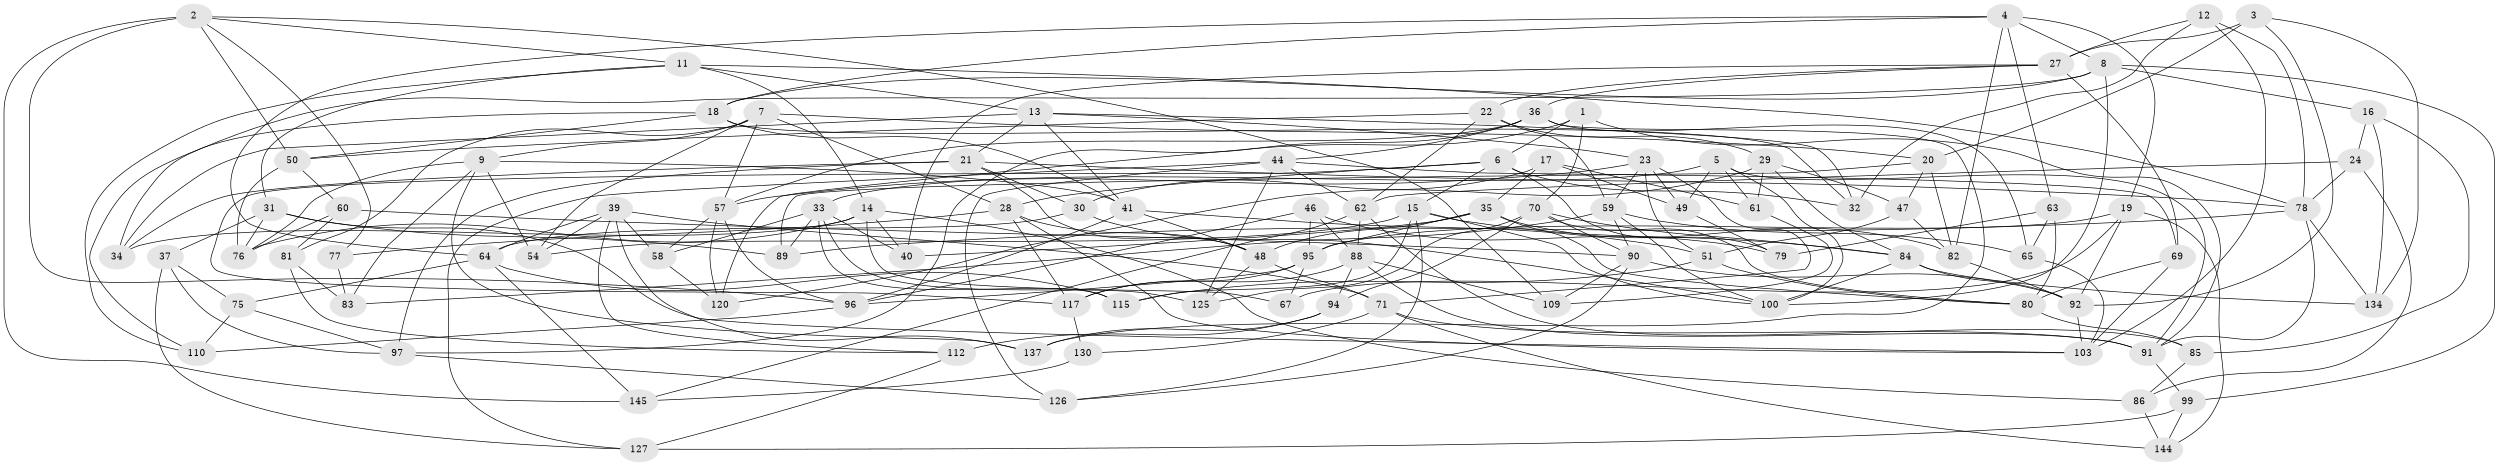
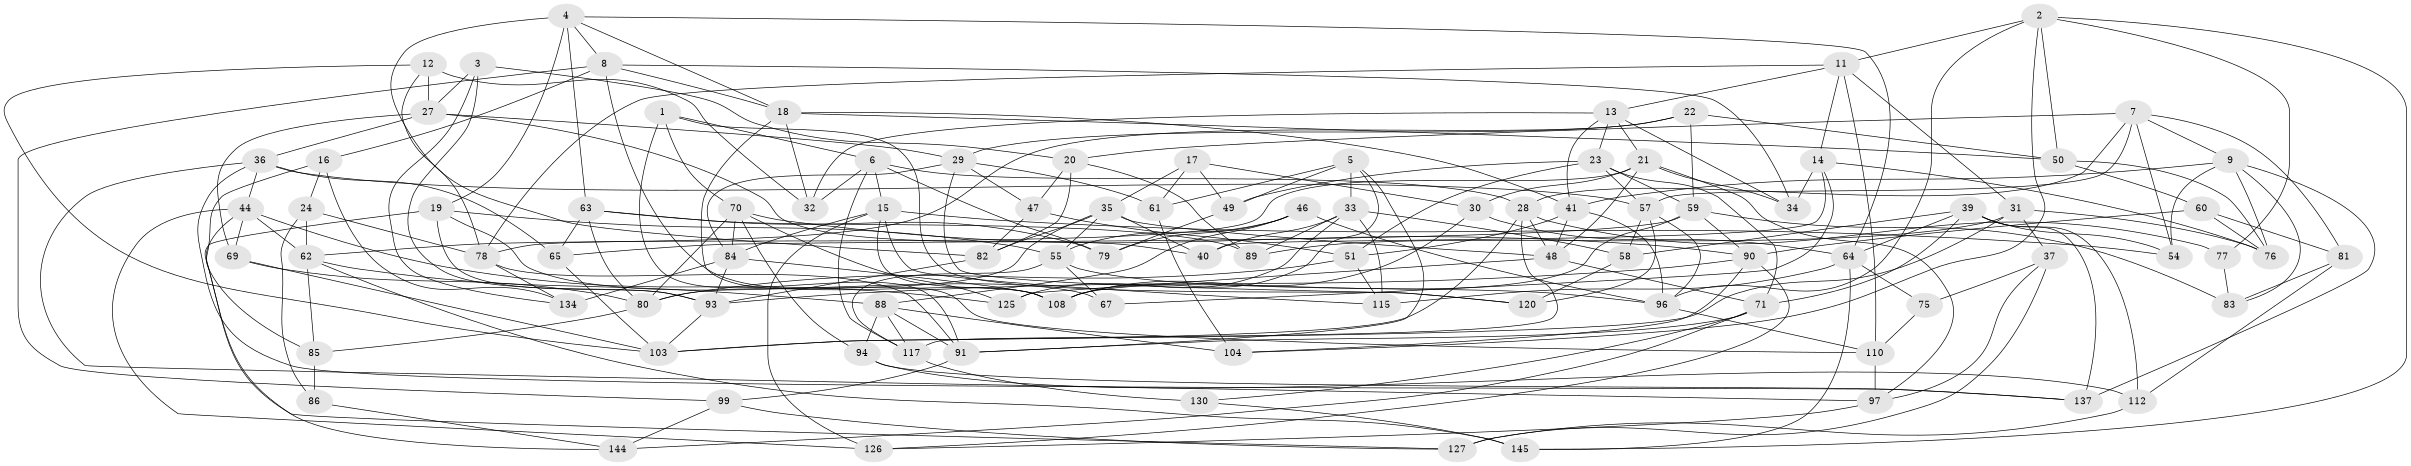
edge "27" -- "22": now "27" -- "29"
edge "78" -- "89": now "63" -- "89"
node "95": label "95" -> "55"
node "109": label "109" -> "104"
node "100": label "100" -> "108"
node "92": label "92" -> "93"
edge "75" -- "97": now "110" -- "97"
edge "14" -- "86": removed
